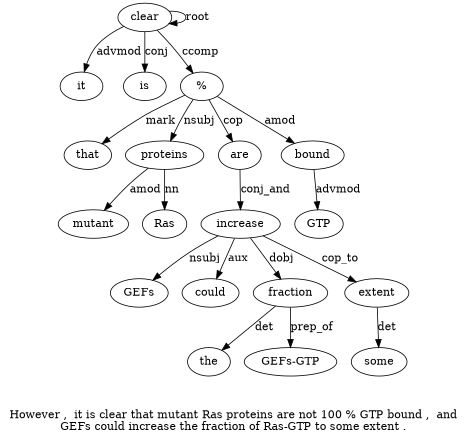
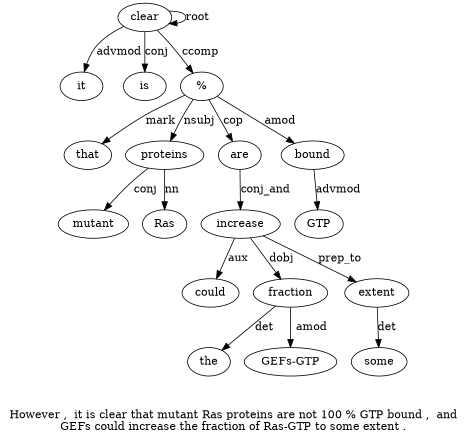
edge "proteins" -> "mutant": label "amod" -> "conj"
edge "increase" -> "extent": label "cop_to" -> "prep_to"
node "GEFs": removed
edge "fraction" -> "GEFs-GTP": label "prep_of" -> "amod"
